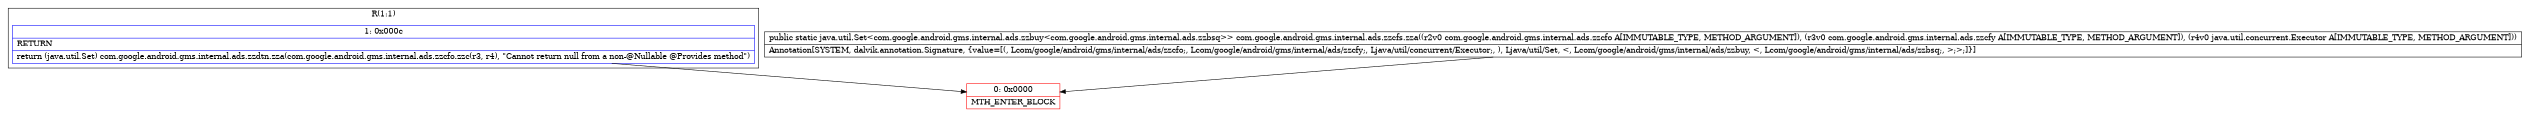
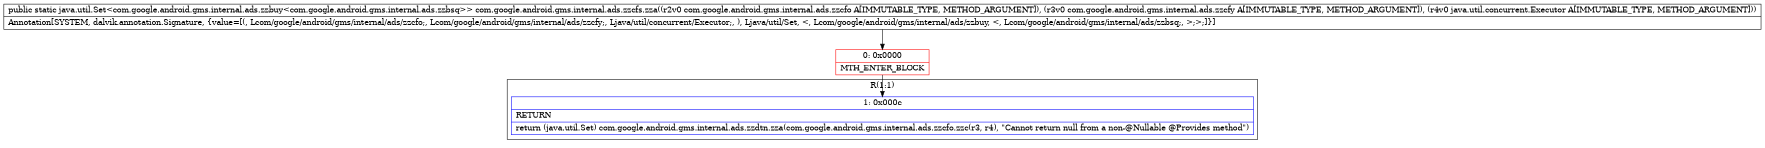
edge "1: 0x000c" -> "0: 0x0000": reversed
